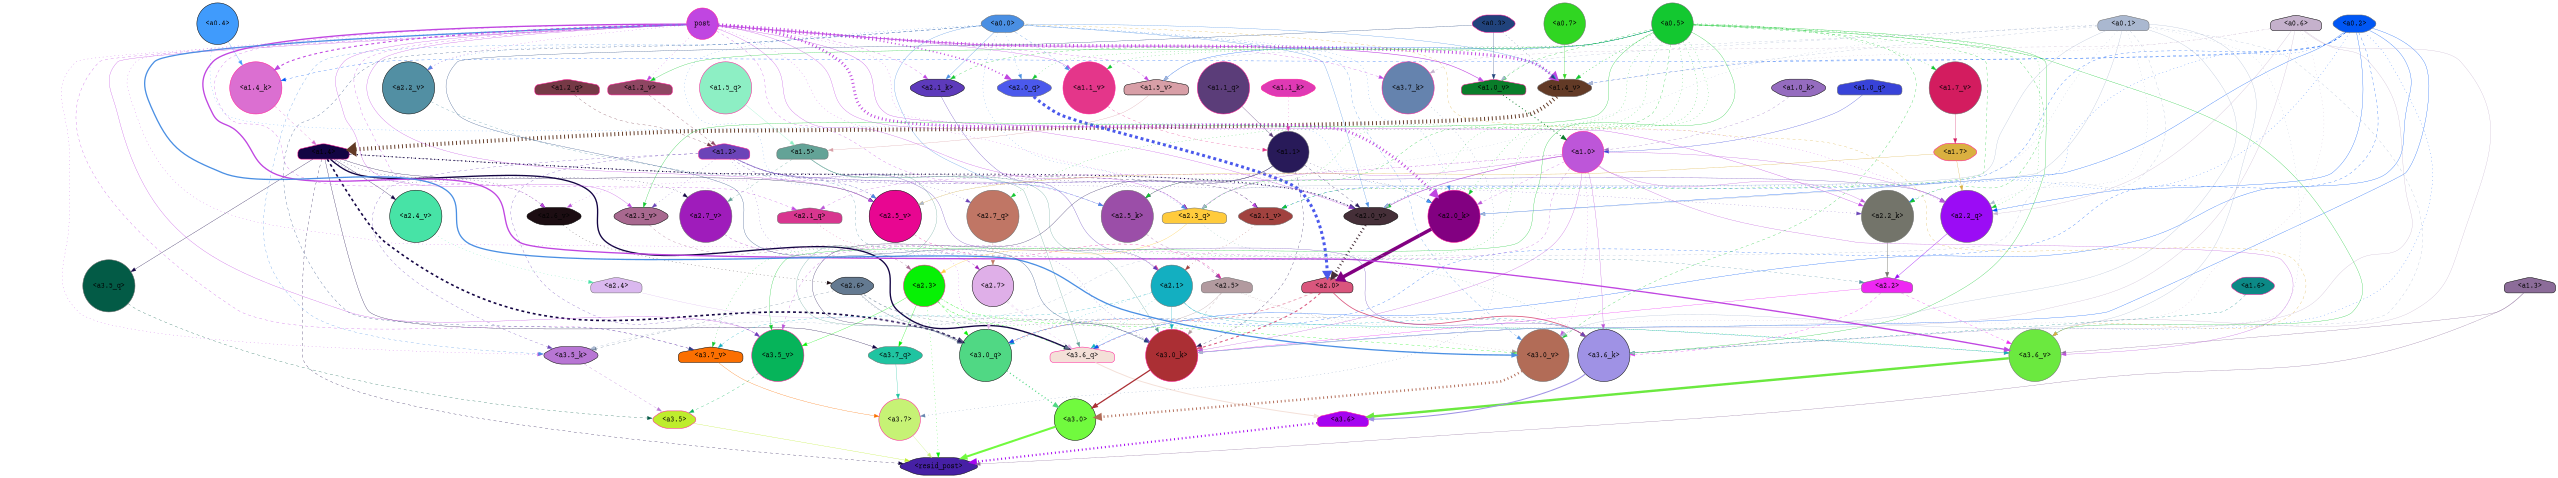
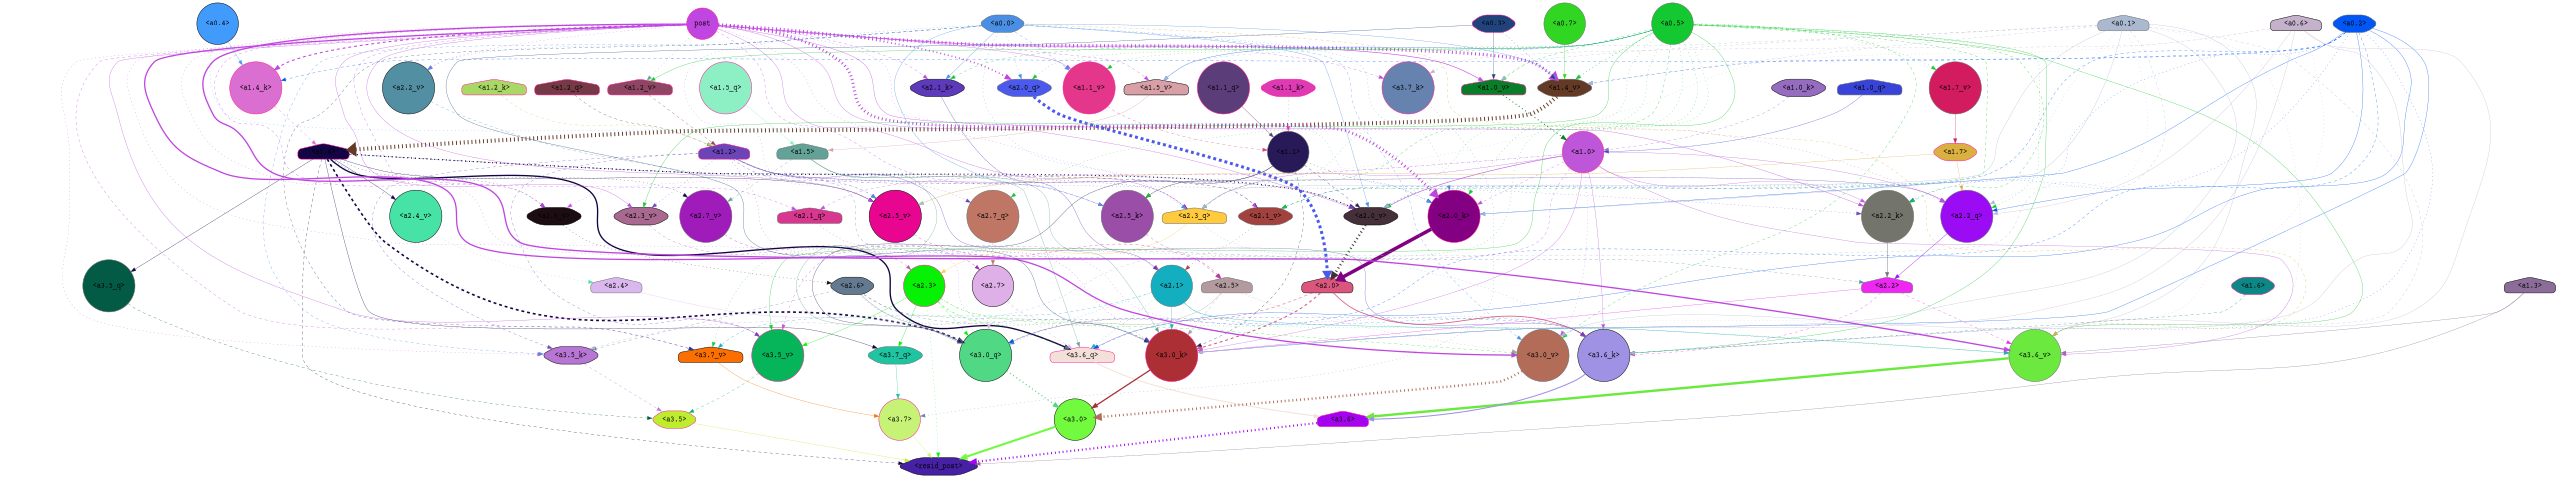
edge "post" -> "<a1.2_v>": color #c046e1 -> #63a397
node "<a1.2_k>": added
edge "post" -> "<a3.6_k>": added
edge "post" -> "<a3.0_v>": color #4a8fe3 -> #c046e1
